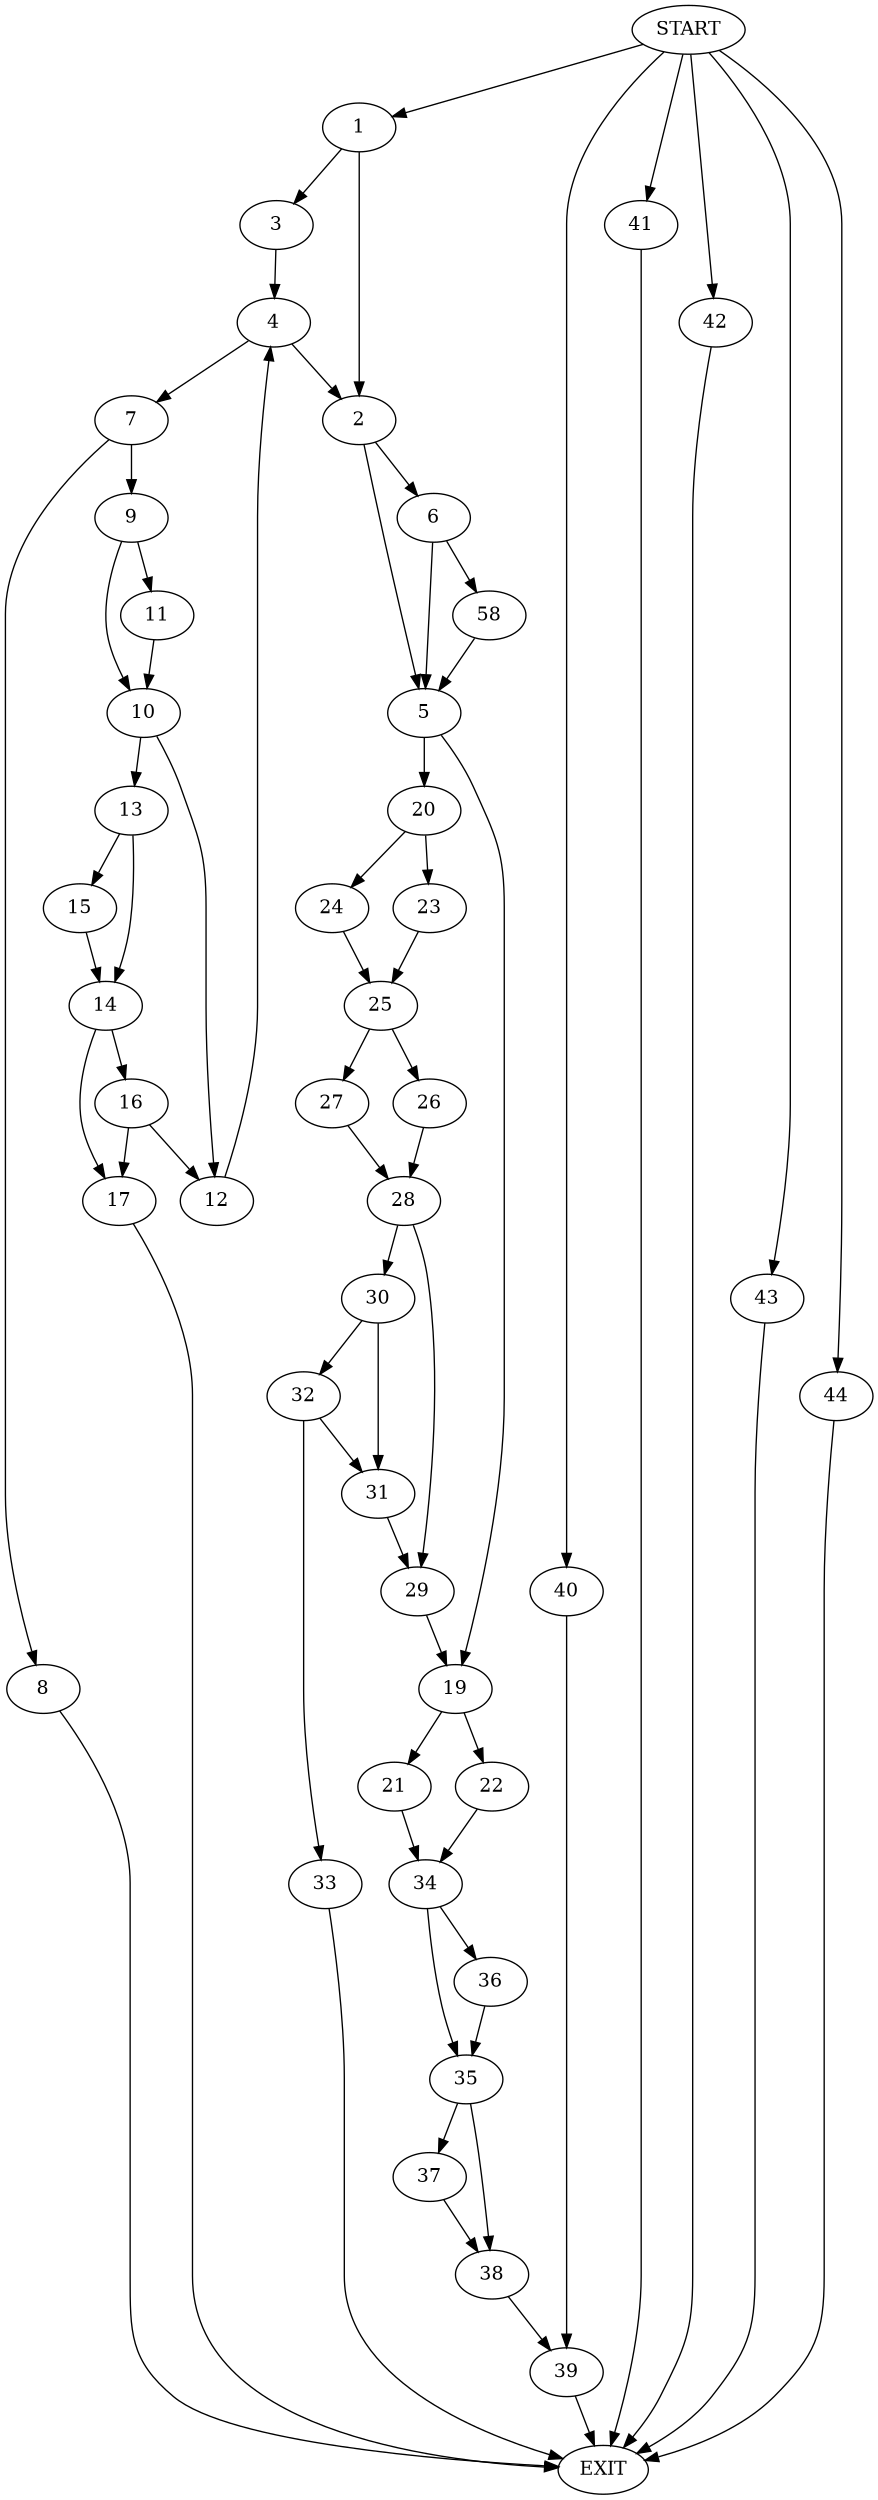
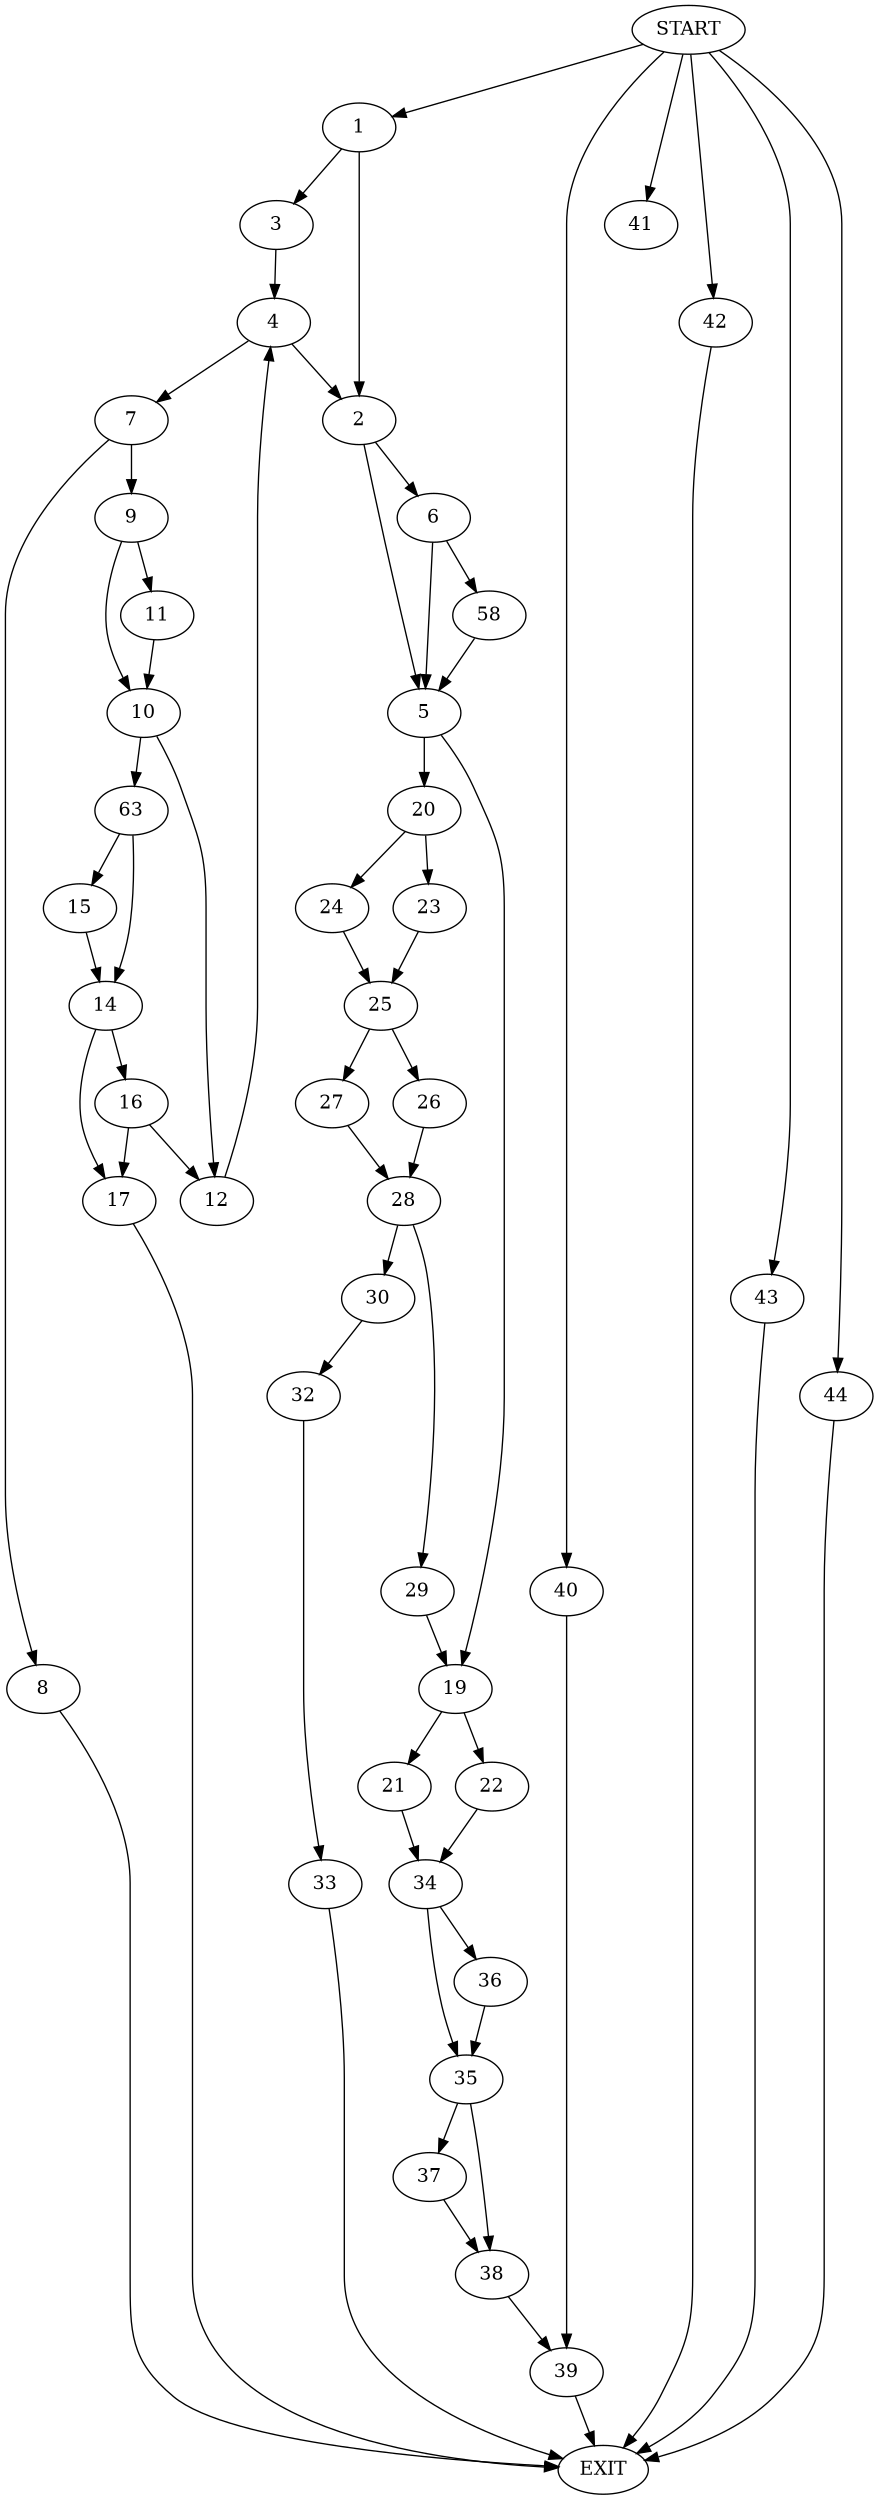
node "13": label "13" -> "63"
edge "41" -> "EXIT": removed
node "31": removed
